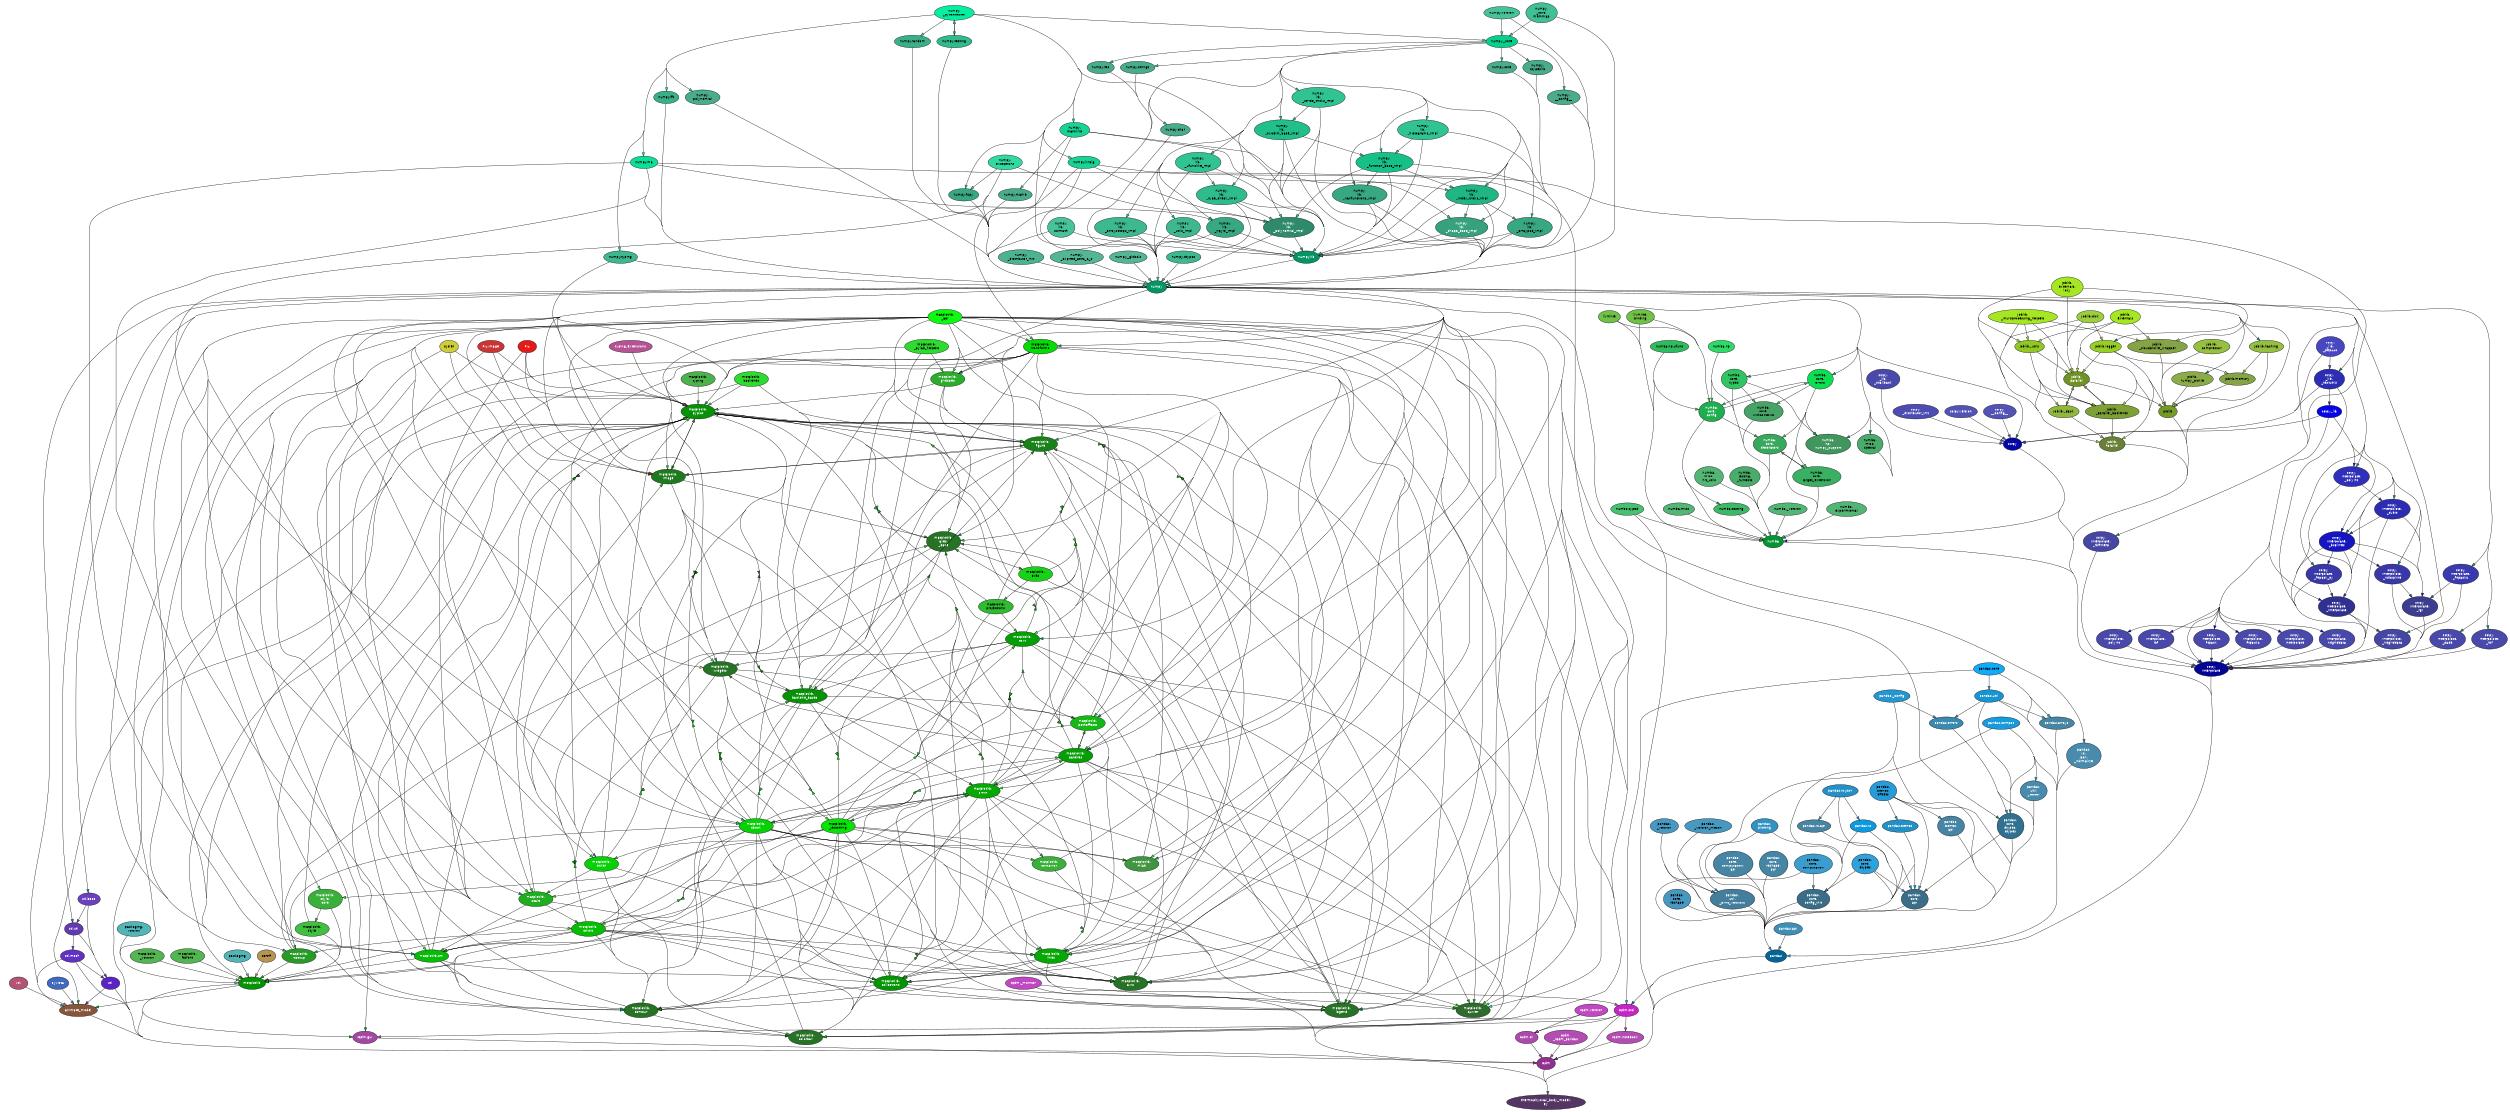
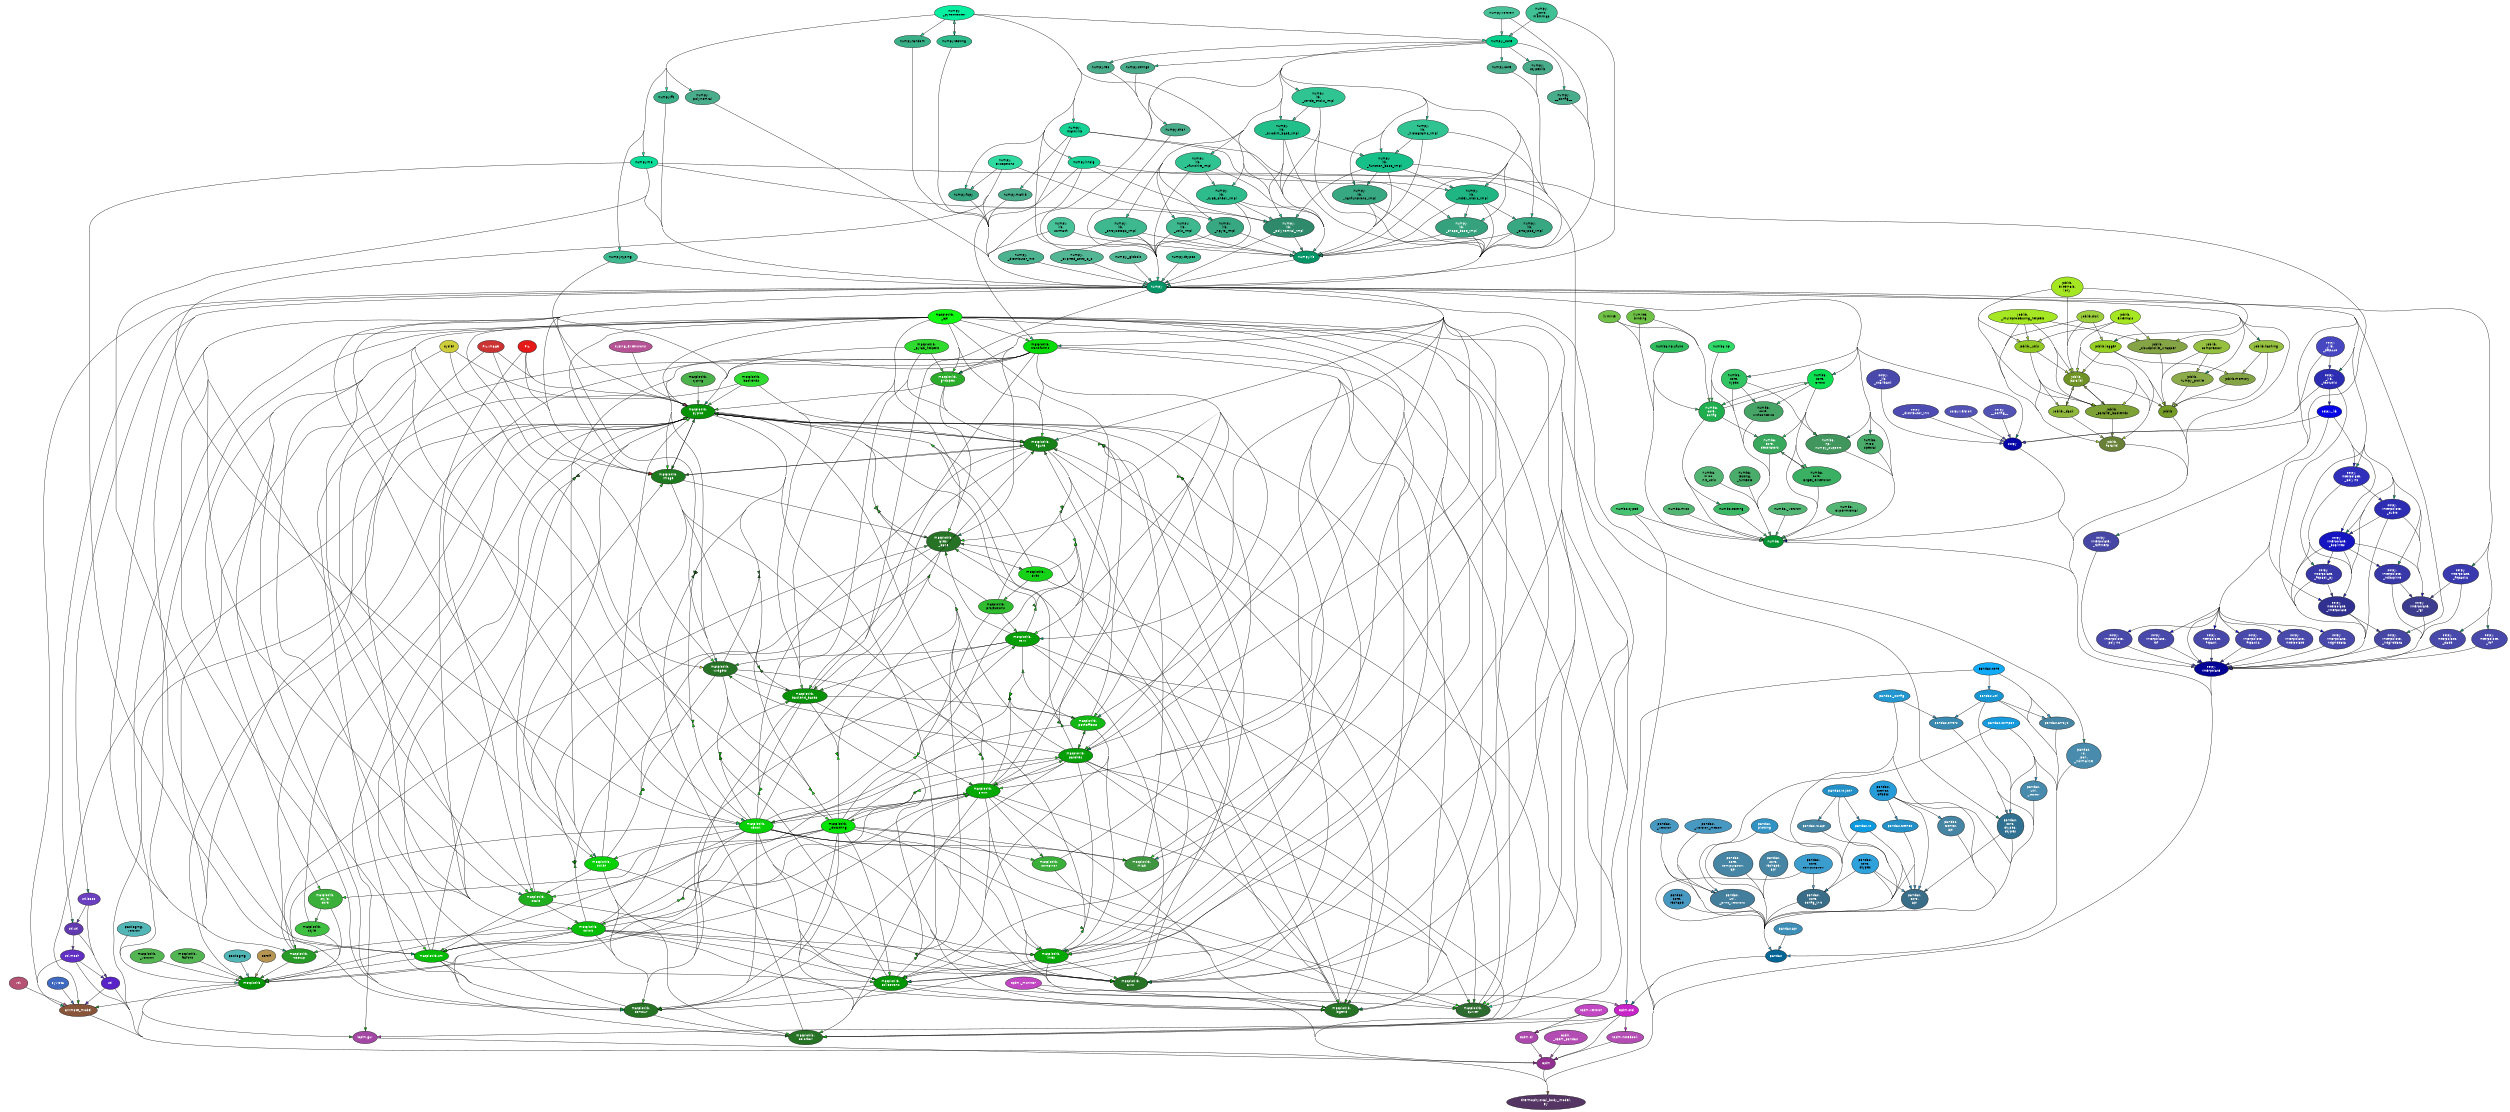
edge "joblib. compressor" -> "joblib. numpy_pickle": added
edge "numba. np. numpy_support" -> "numba": added
